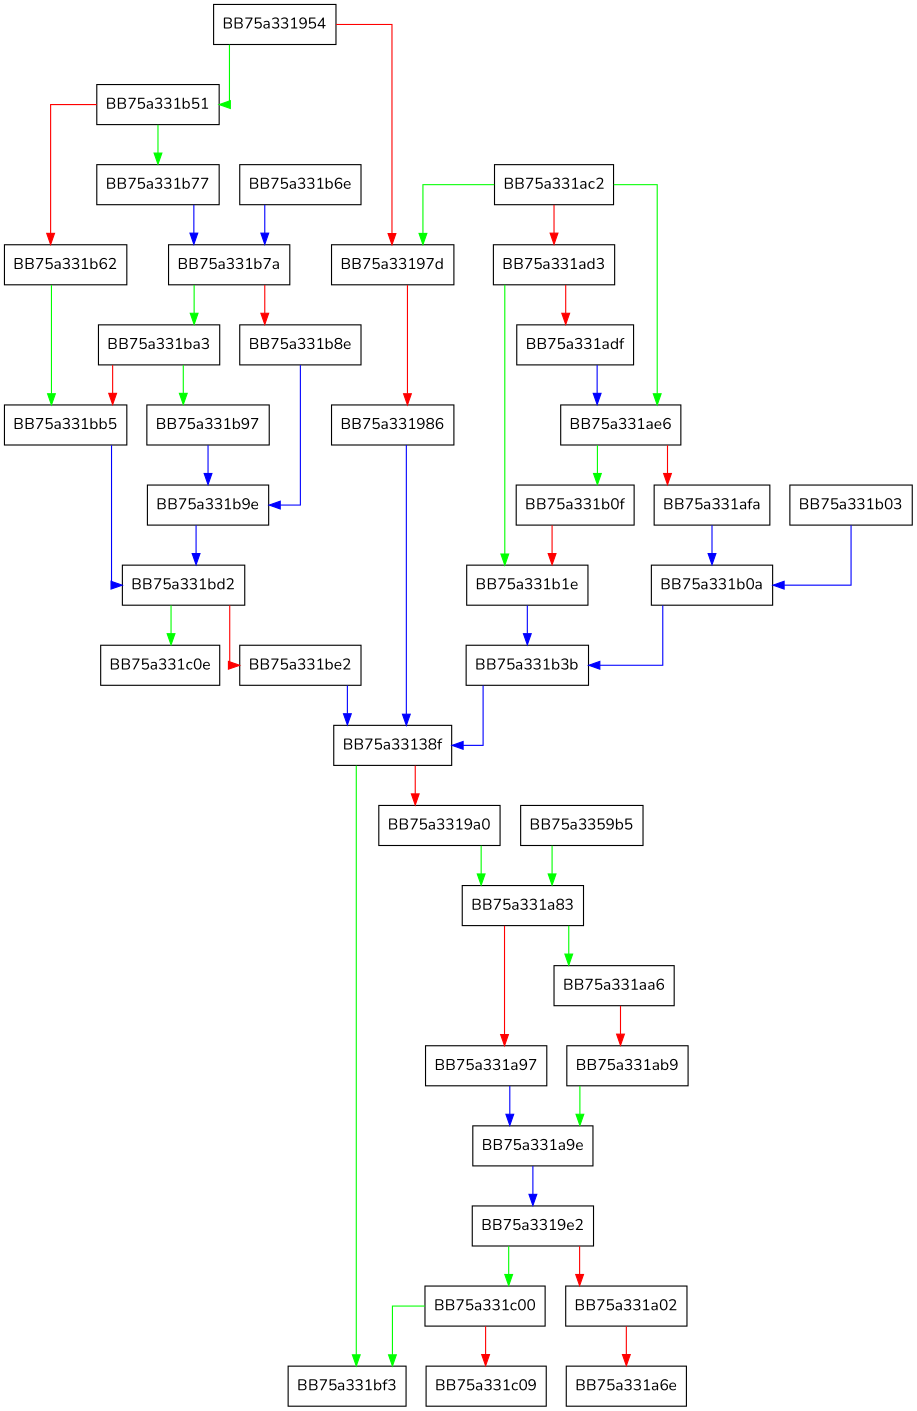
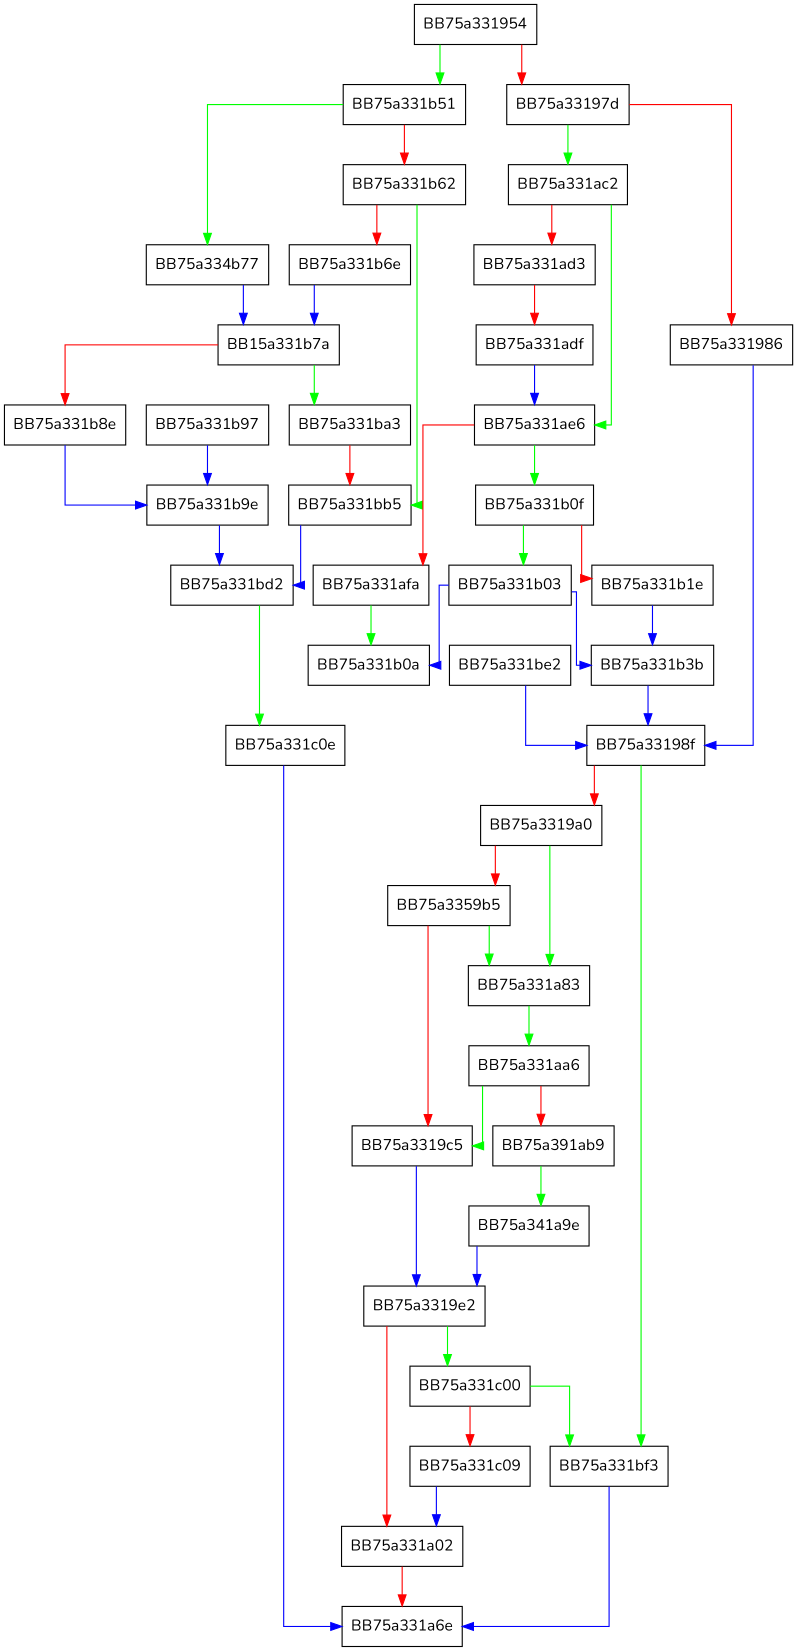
node "BB75a331b77": label "BB75a331b77" -> "BB75a334b77"
edge "BB75a331ac2" -> "BB75a33197d": reversed
edge "BB75a331b62" -> "BB75a331b6e": added
node "BB75a331b7a": label "BB75a331b7a" -> "BB15a331b7a"
edge "BB75a331ba3" -> "BB75a331b97": removed
edge "BB75a331ad3" -> "BB75a331b1e": removed
edge "BB75a331b0f" -> "BB75a331b03": added
edge "BB75a331afa" -> "BB75a331b0a": color blue -> green
edge "BB75a331bd2" -> "BB75a331be2": removed
edge "BB75a331b0a" -> "BB75a331b3b": now "BB75a331b03" -> "BB75a331b3b"
node "BB75a33138f": label "BB75a33138f" -> "BB75a33198f"
edge "BB75a3319a0" -> "BB75a3359b5": added
node "BB75a331a97": removed
node "BB75a331ab9": label "BB75a331ab9" -> "BB75a391ab9"
node "BB75a3319c5": added
node "BB75a331a9e": label "BB75a331a9e" -> "BB75a341a9e"
edge "BB75a331c0e" -> "BB75a331a6e": added
edge "BB75a331c09" -> "BB75a331a02": added
edge "BB75a331bf3" -> "BB75a331a6e": added
